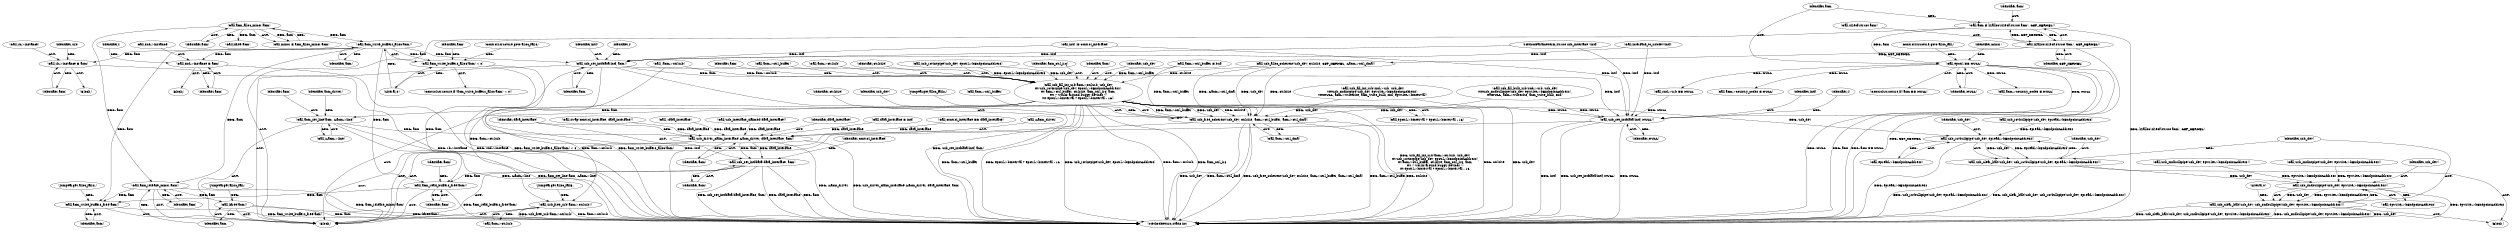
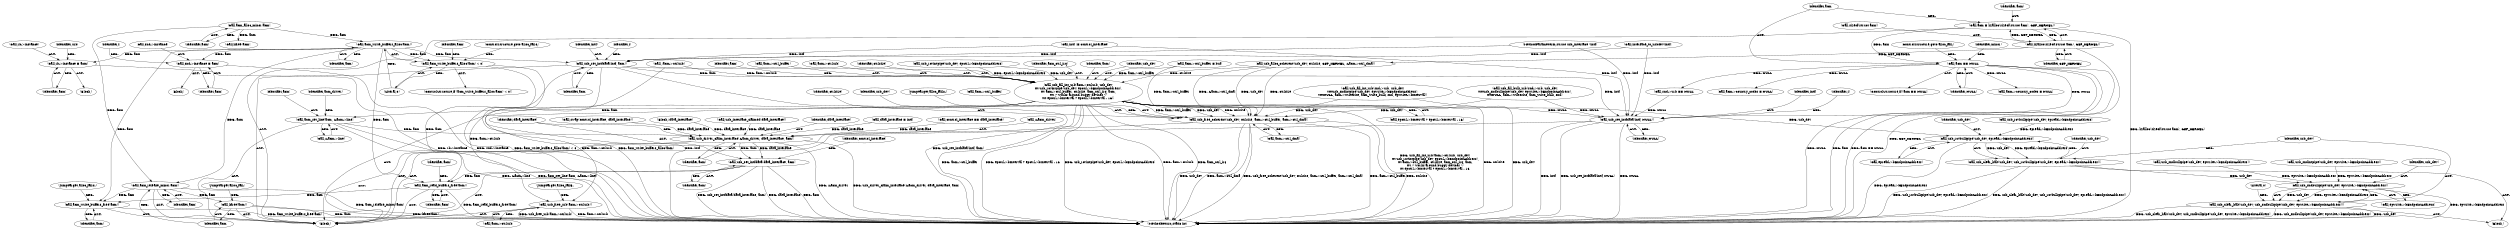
node "(Call,minor = acm_alloc_minor(acm))": removed
node "(Call,epctrl == NULL)": label "(Call,epctrl == NULL)" -> "(Call,acm == NULL)"
node "(Call,!data_interface)": label "(Call,!data_interface)" -> "(Block,!data_interface)"
